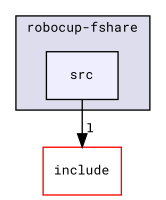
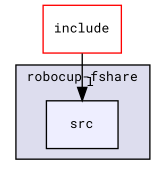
edge "src" -> "include": reversed
